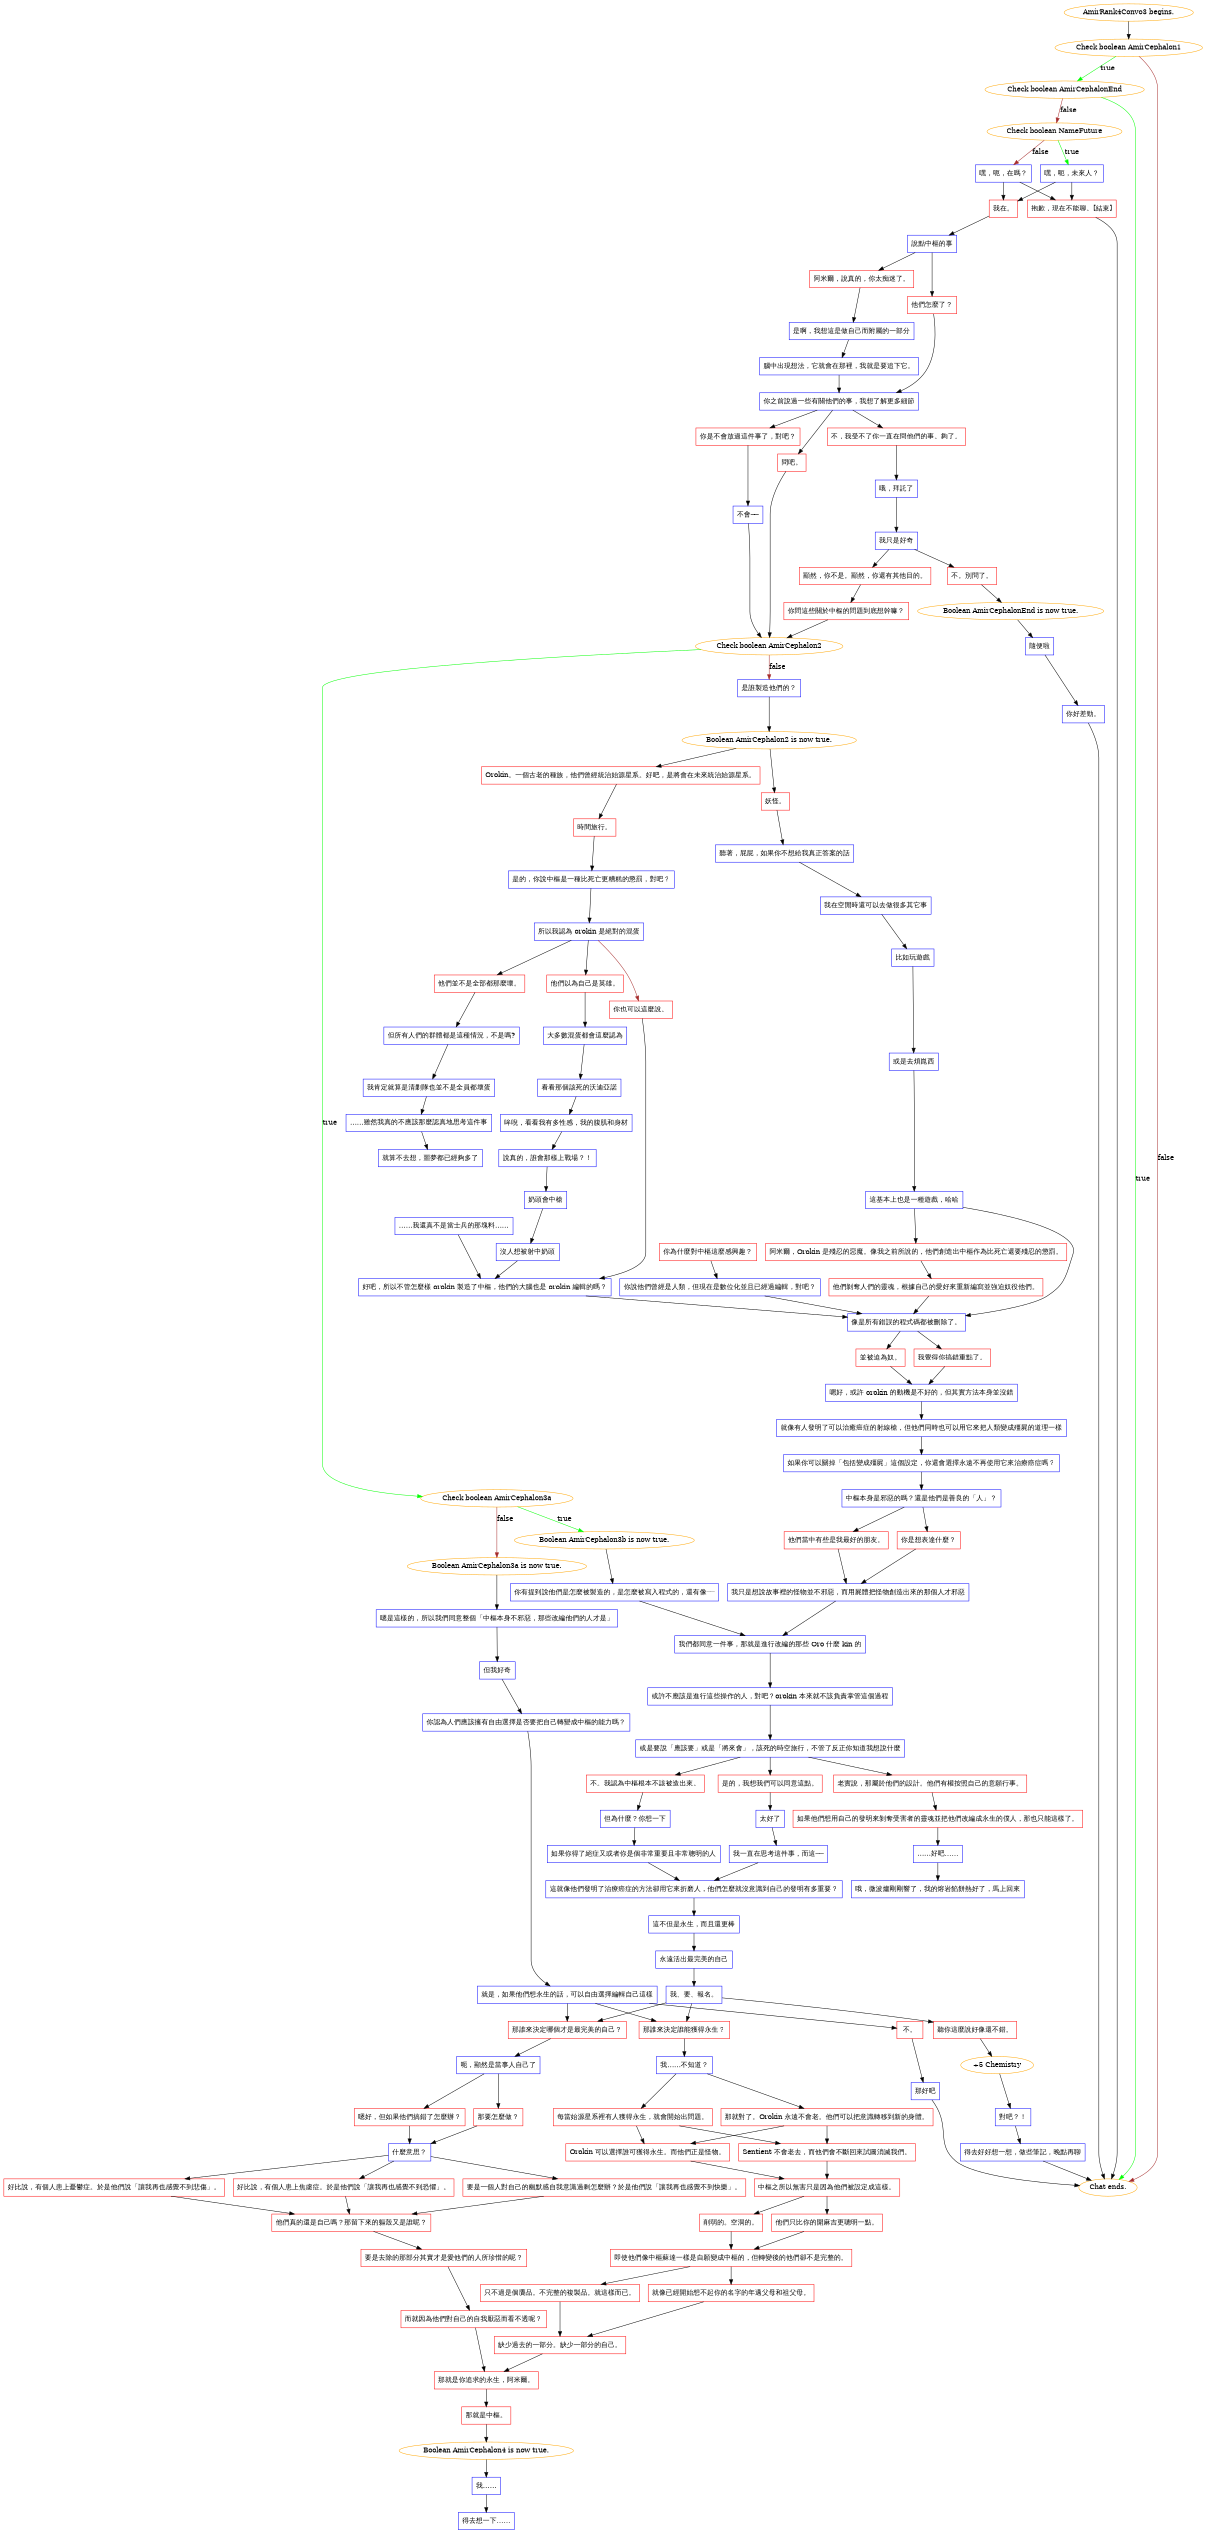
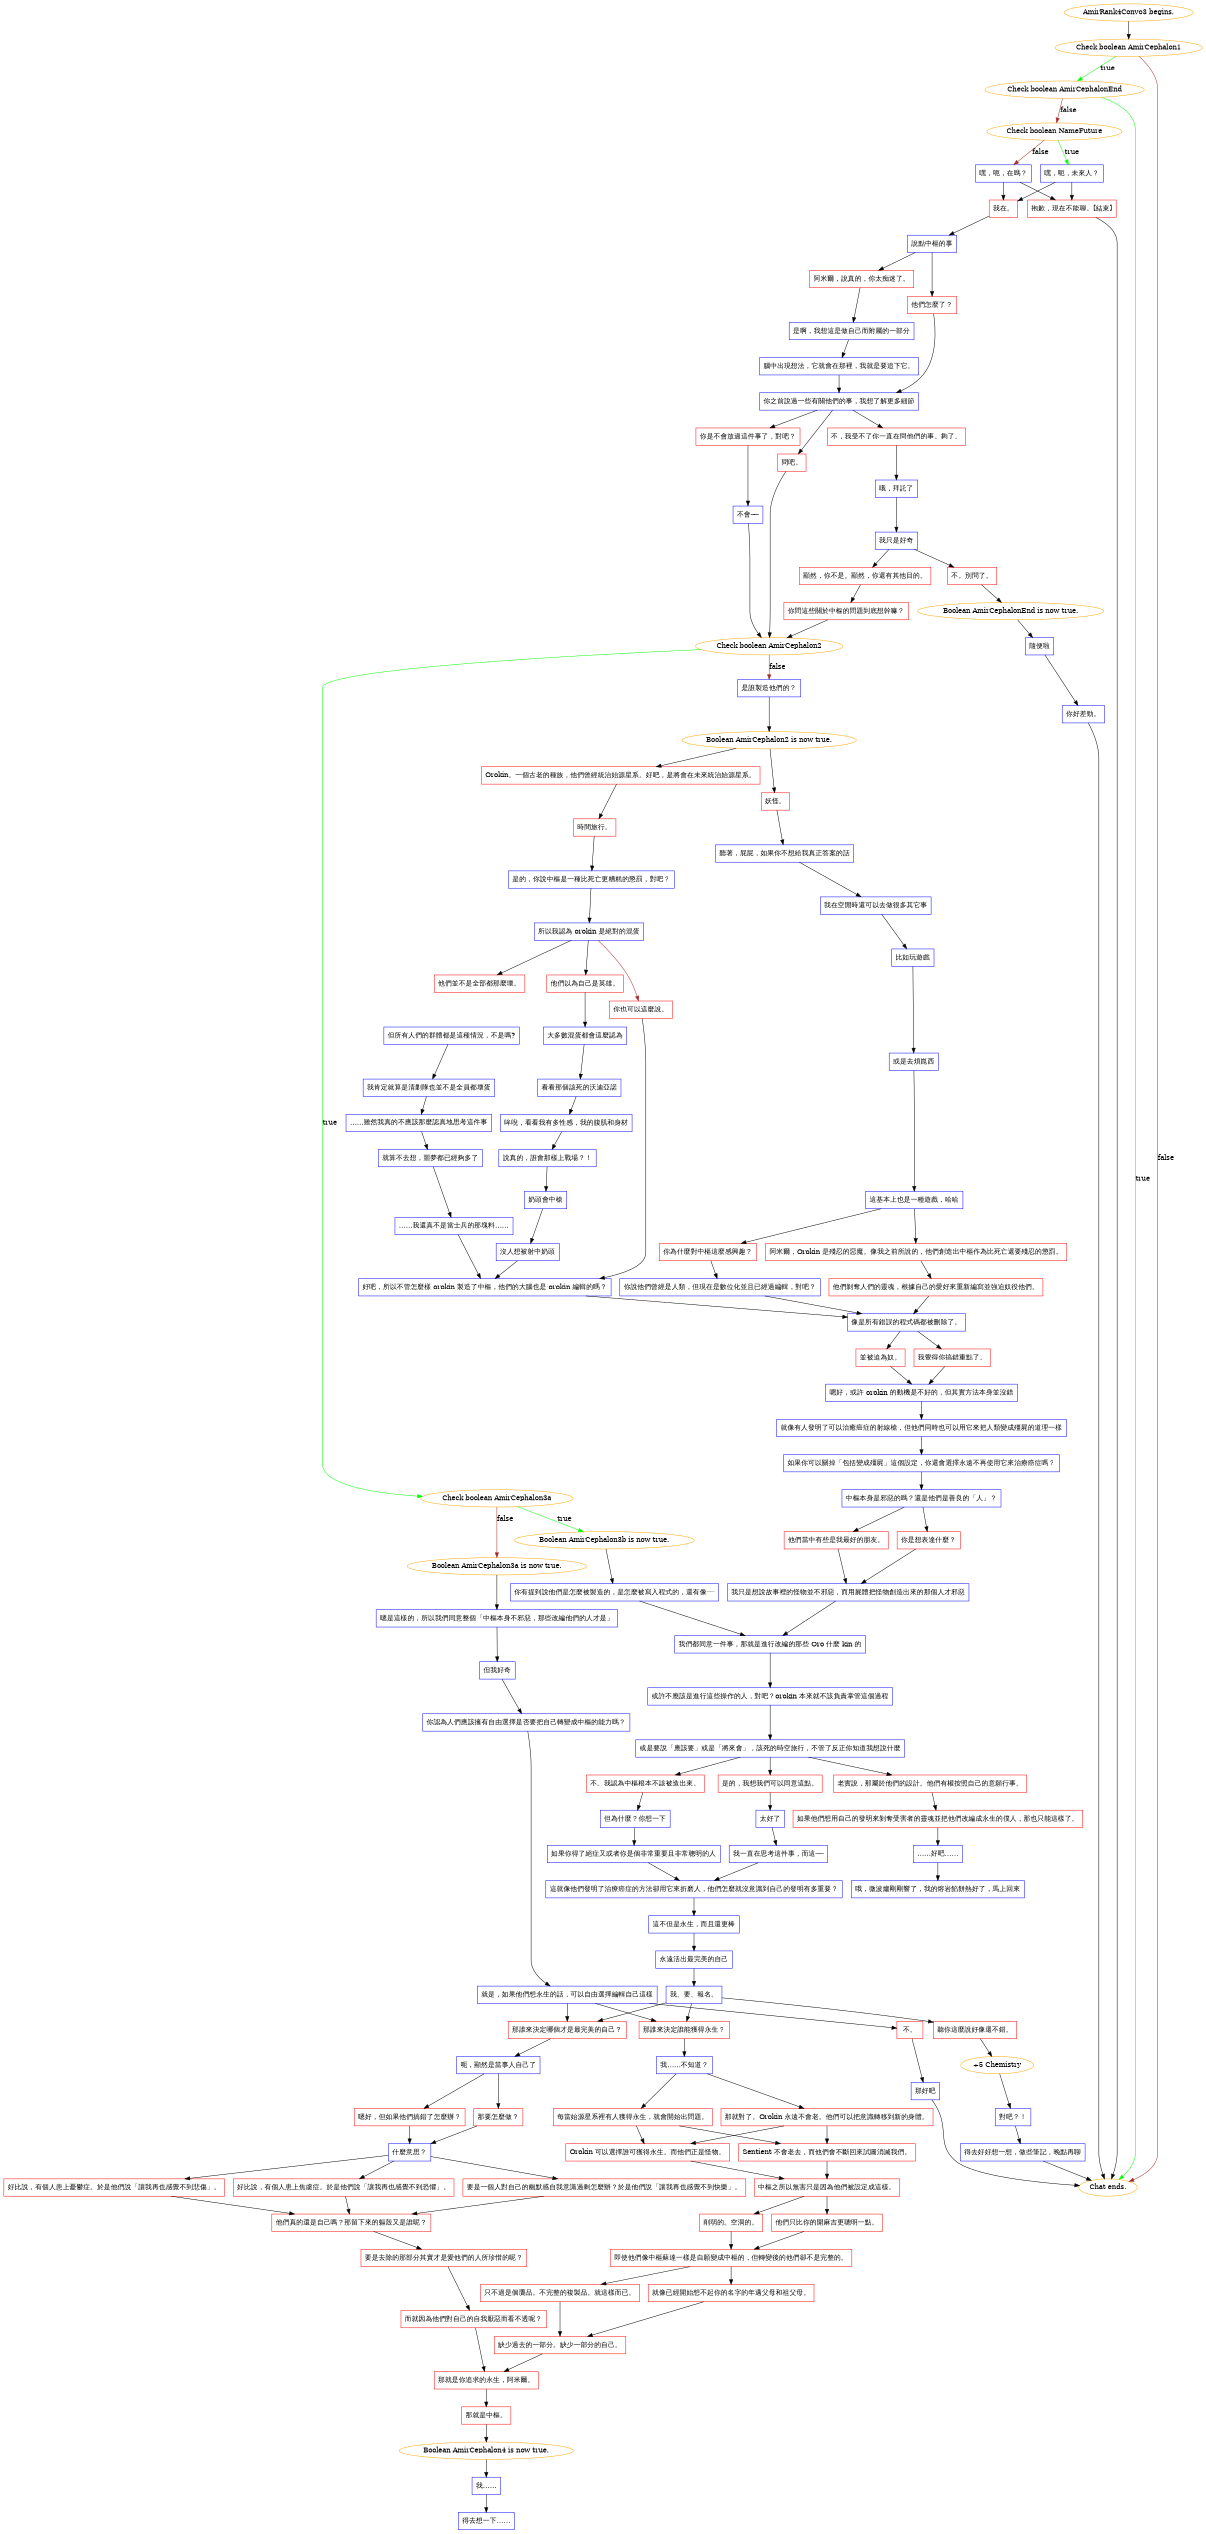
edge "他們並不是全部都那麼壞。" -> "但所有人們的群體都是這種情況，不是嗎?": removed
edge "就算不去想，噩夢都已經夠多了" -> "……我還真不是當士兵的那塊料……": added
edge "這基本上也是一種遊戲，哈哈" -> "像是所有錯誤的程式碼都被刪除了。": now "這基本上也是一種遊戲，哈哈" -> "你為什麼對中樞這麼感興趣？"
